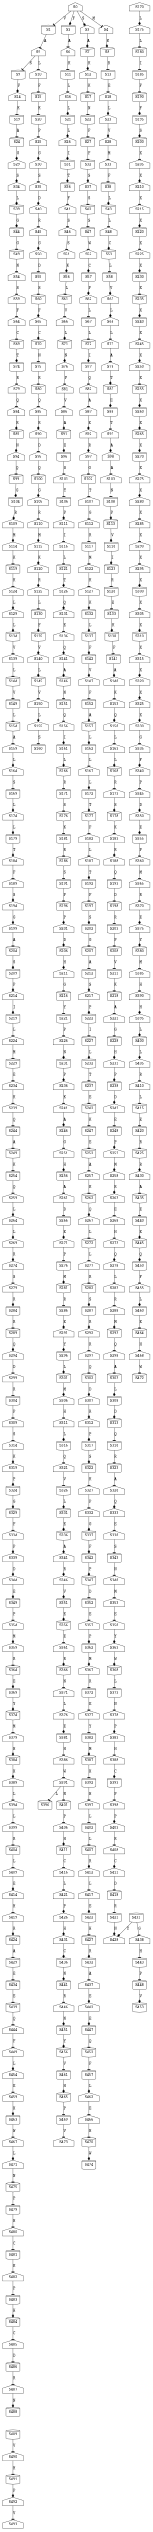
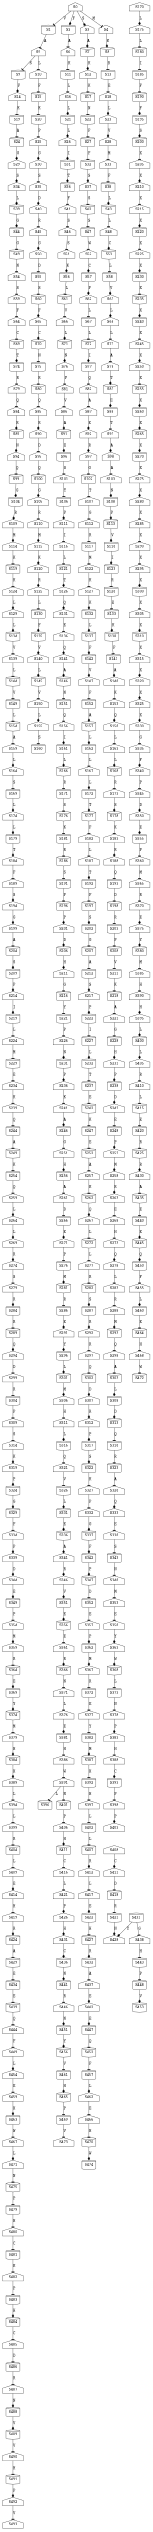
edge "S103" -> "S108": arrowhead tee -> diamond
edge "S403" -> "S408": removed, label "R"
edge "S488" -> "S489": added, label "V"
